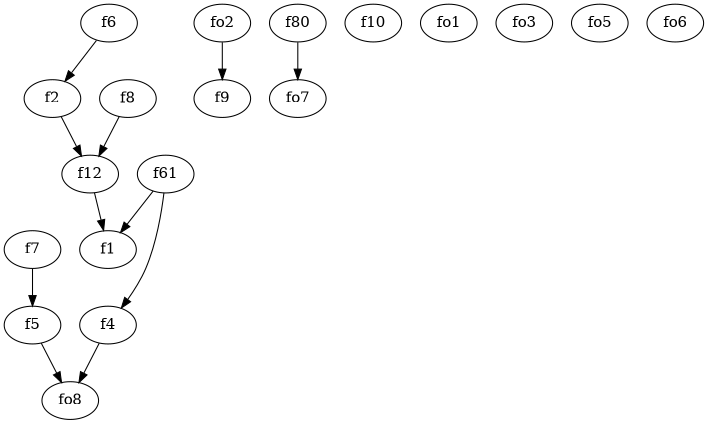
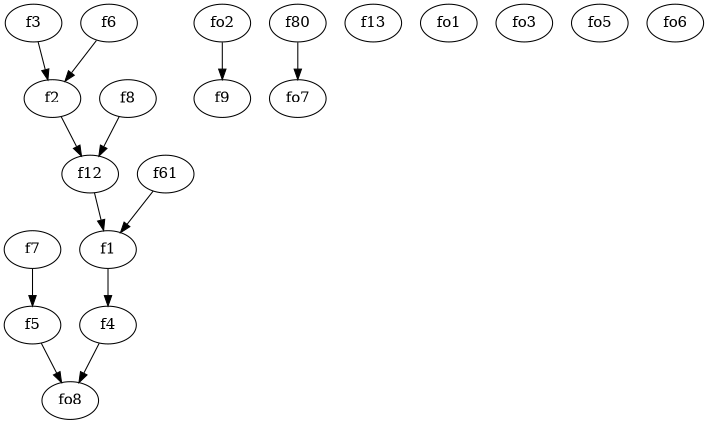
node "f3": added
node "f10": label "f10" -> "f13"
edge "f61" -> "f4": now "f1" -> "f4"
